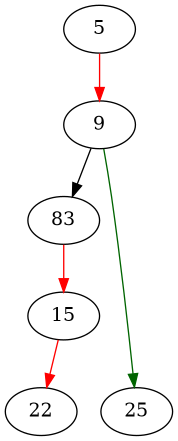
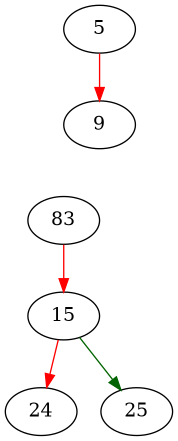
edge "9" -> "83": removed
edge "9" -> "25": now "15" -> "25"
node "22": label "22" -> "24"
